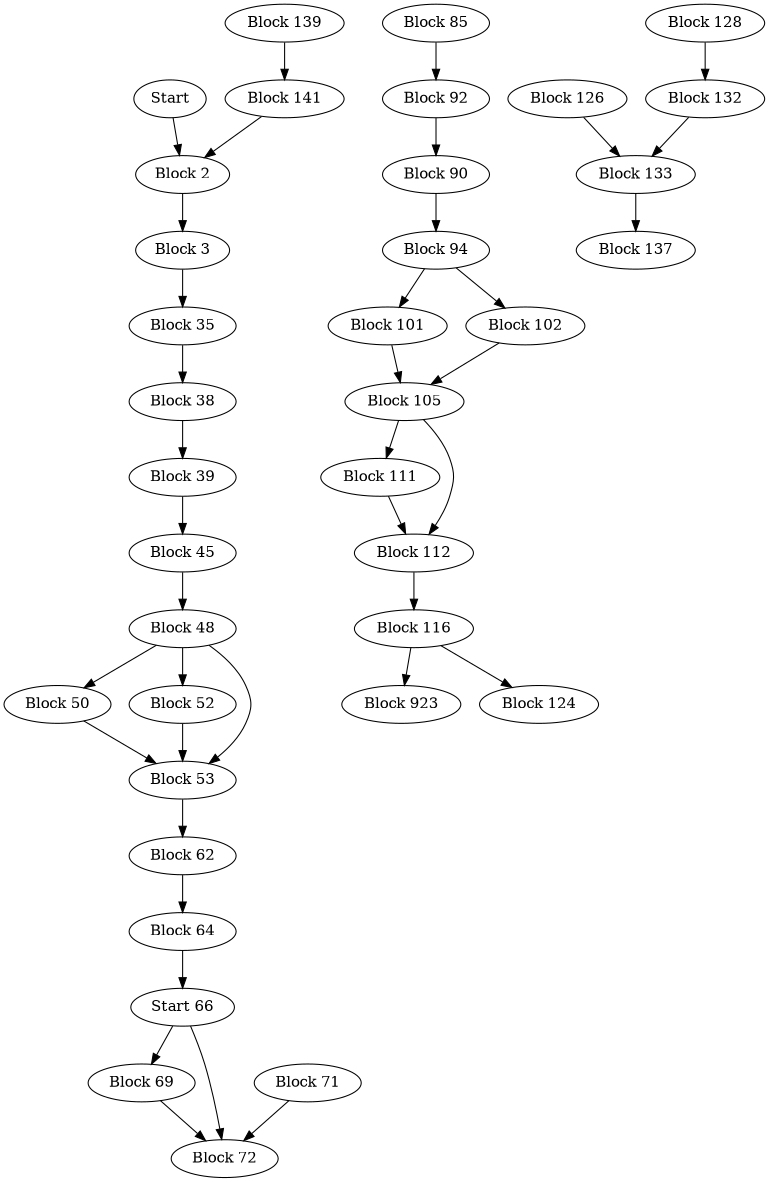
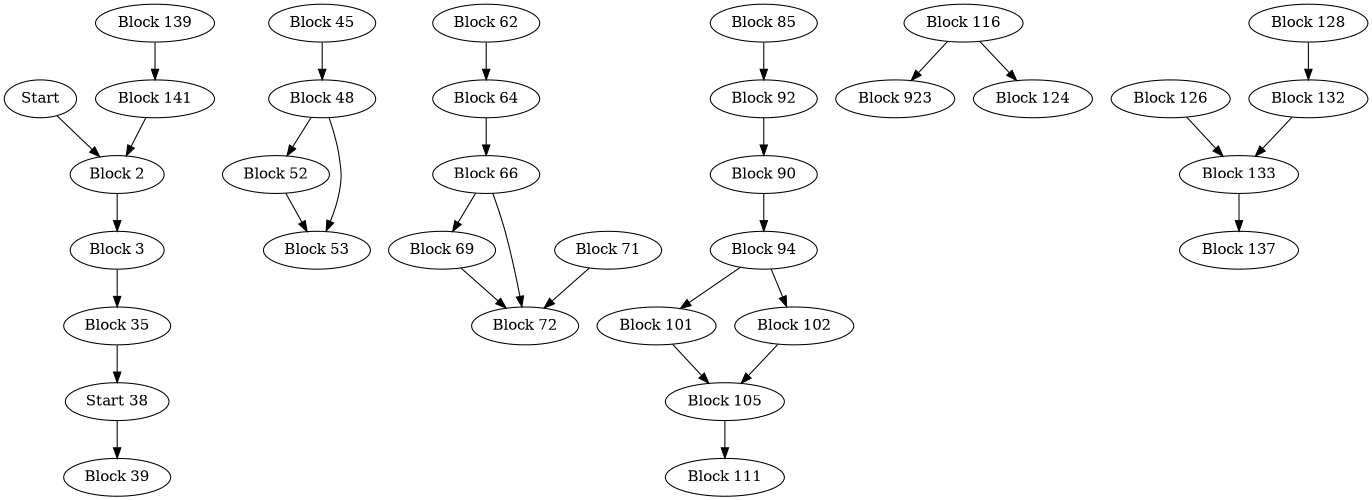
node "Block 38": label "Block 38" -> "Start 38"
edge "Block 39" -> "Block 45": removed
node "Block 112": removed
node "Block 50": removed
edge "Block 53" -> "Block 62": removed
node "Start 66": label "Start 66" -> "Block 66"
